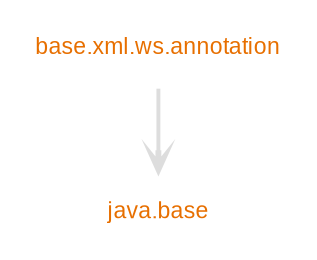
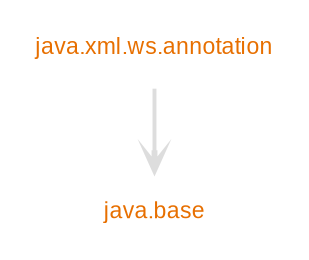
node "base.xml.ws.annotation": label "base.xml.ws.annotation" -> "java.xml.ws.annotation"
